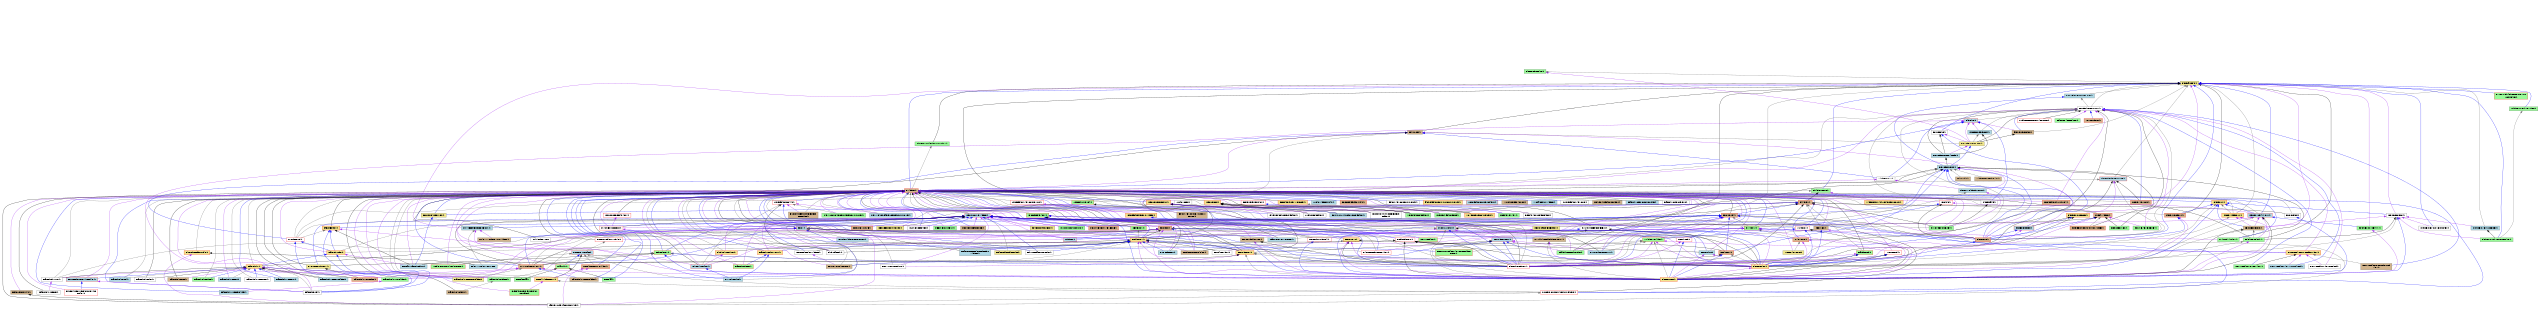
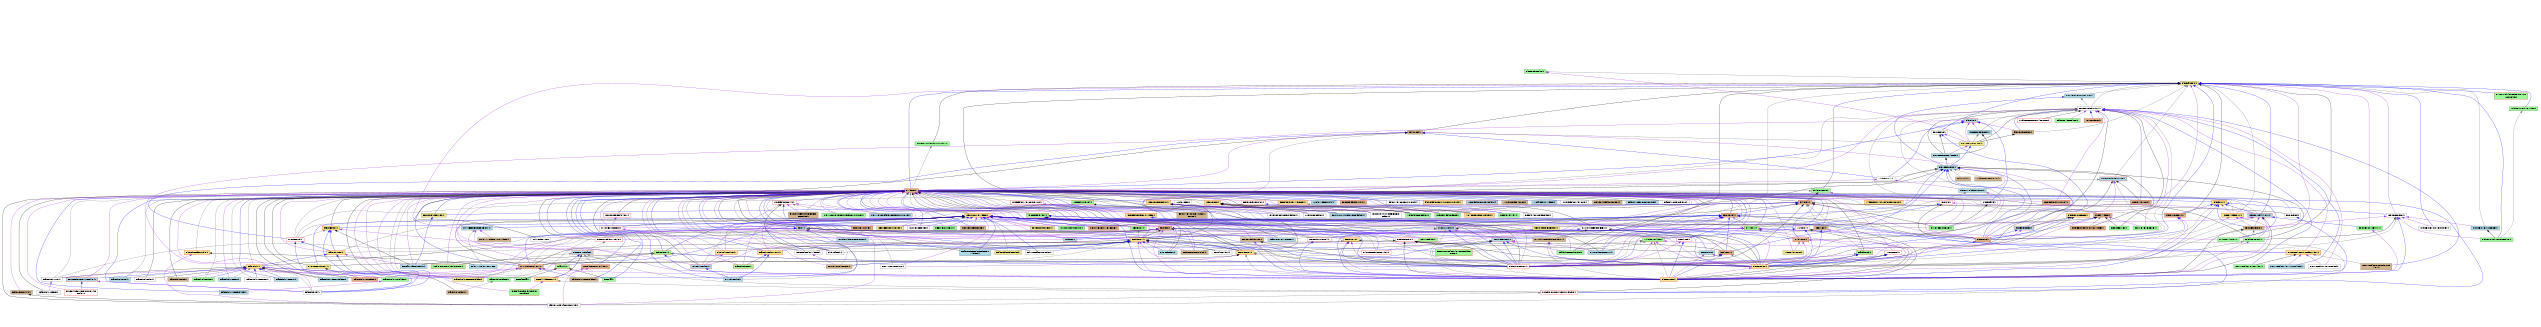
node "SCompoundWidget.h": fillcolor lightblue -> khaki
edge "PersonaModule.h" -> "SCompoundWidget.h": now "ReferenceSectionSelection Widget.h" -> "SCompoundWidget.h"
